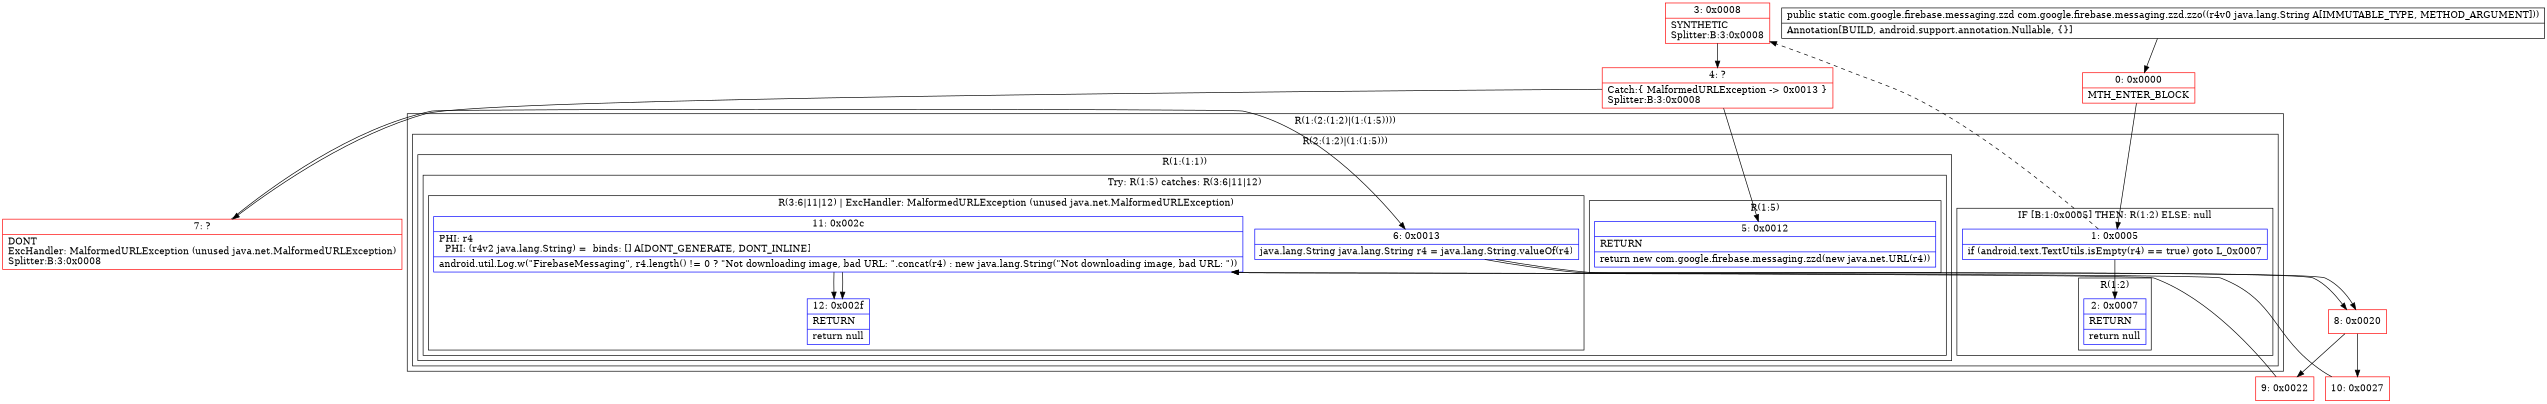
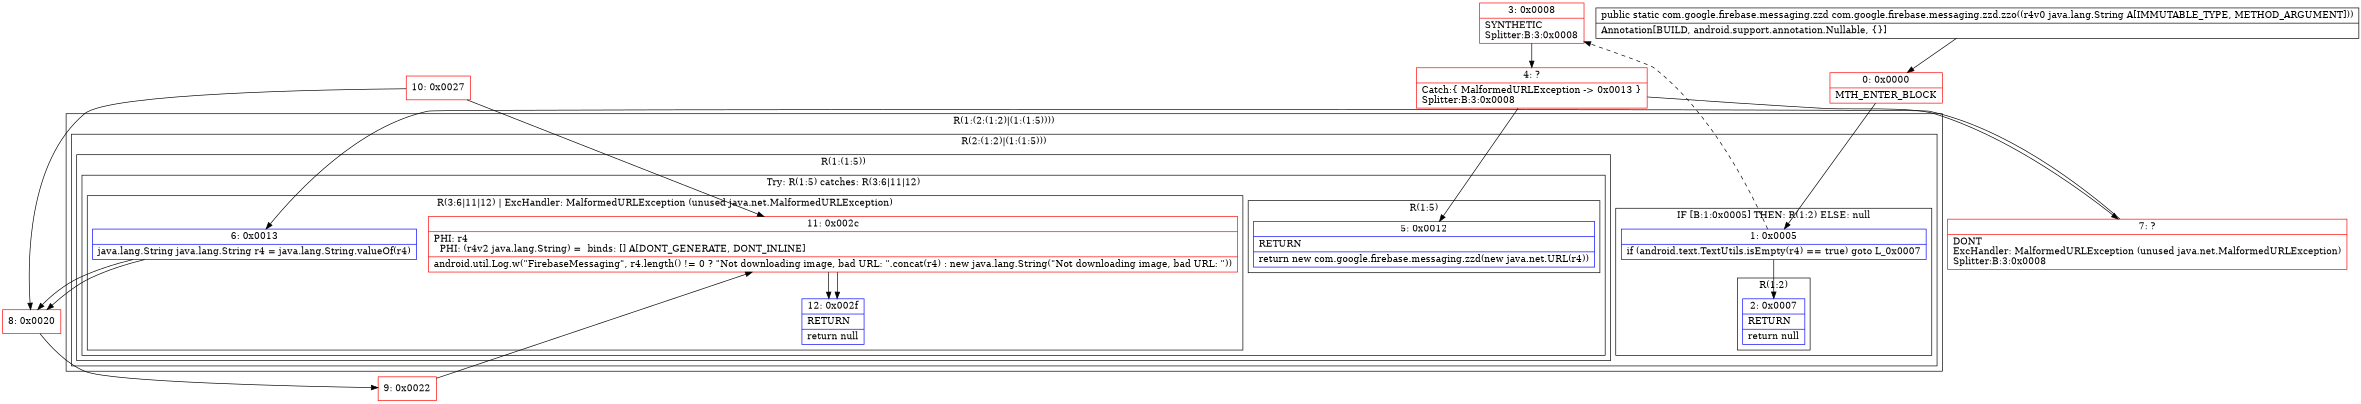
cluster "R(1:(1:1))": label "R(1:(1:1))" -> "R(1:(1:5))"
node "11: 0x002c": color blue -> red
edge "8: 0x0020" -> "10: 0x0027": reversed
